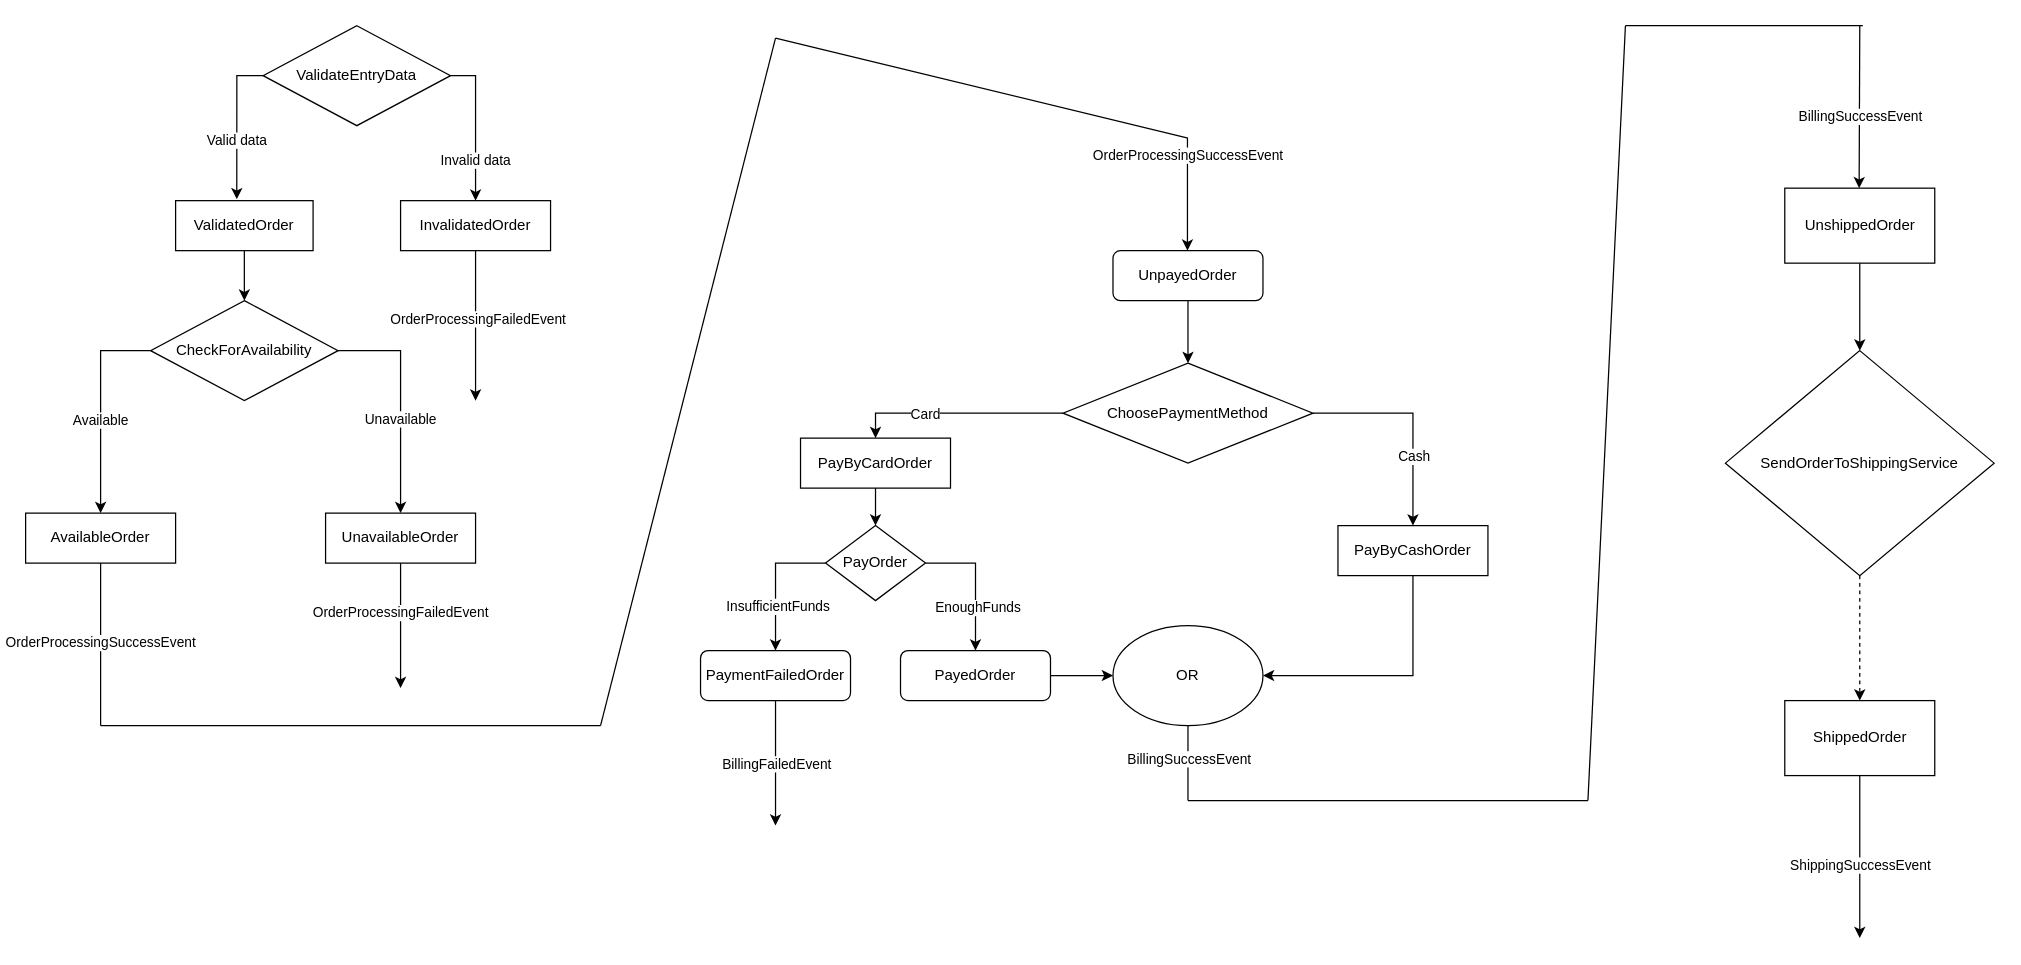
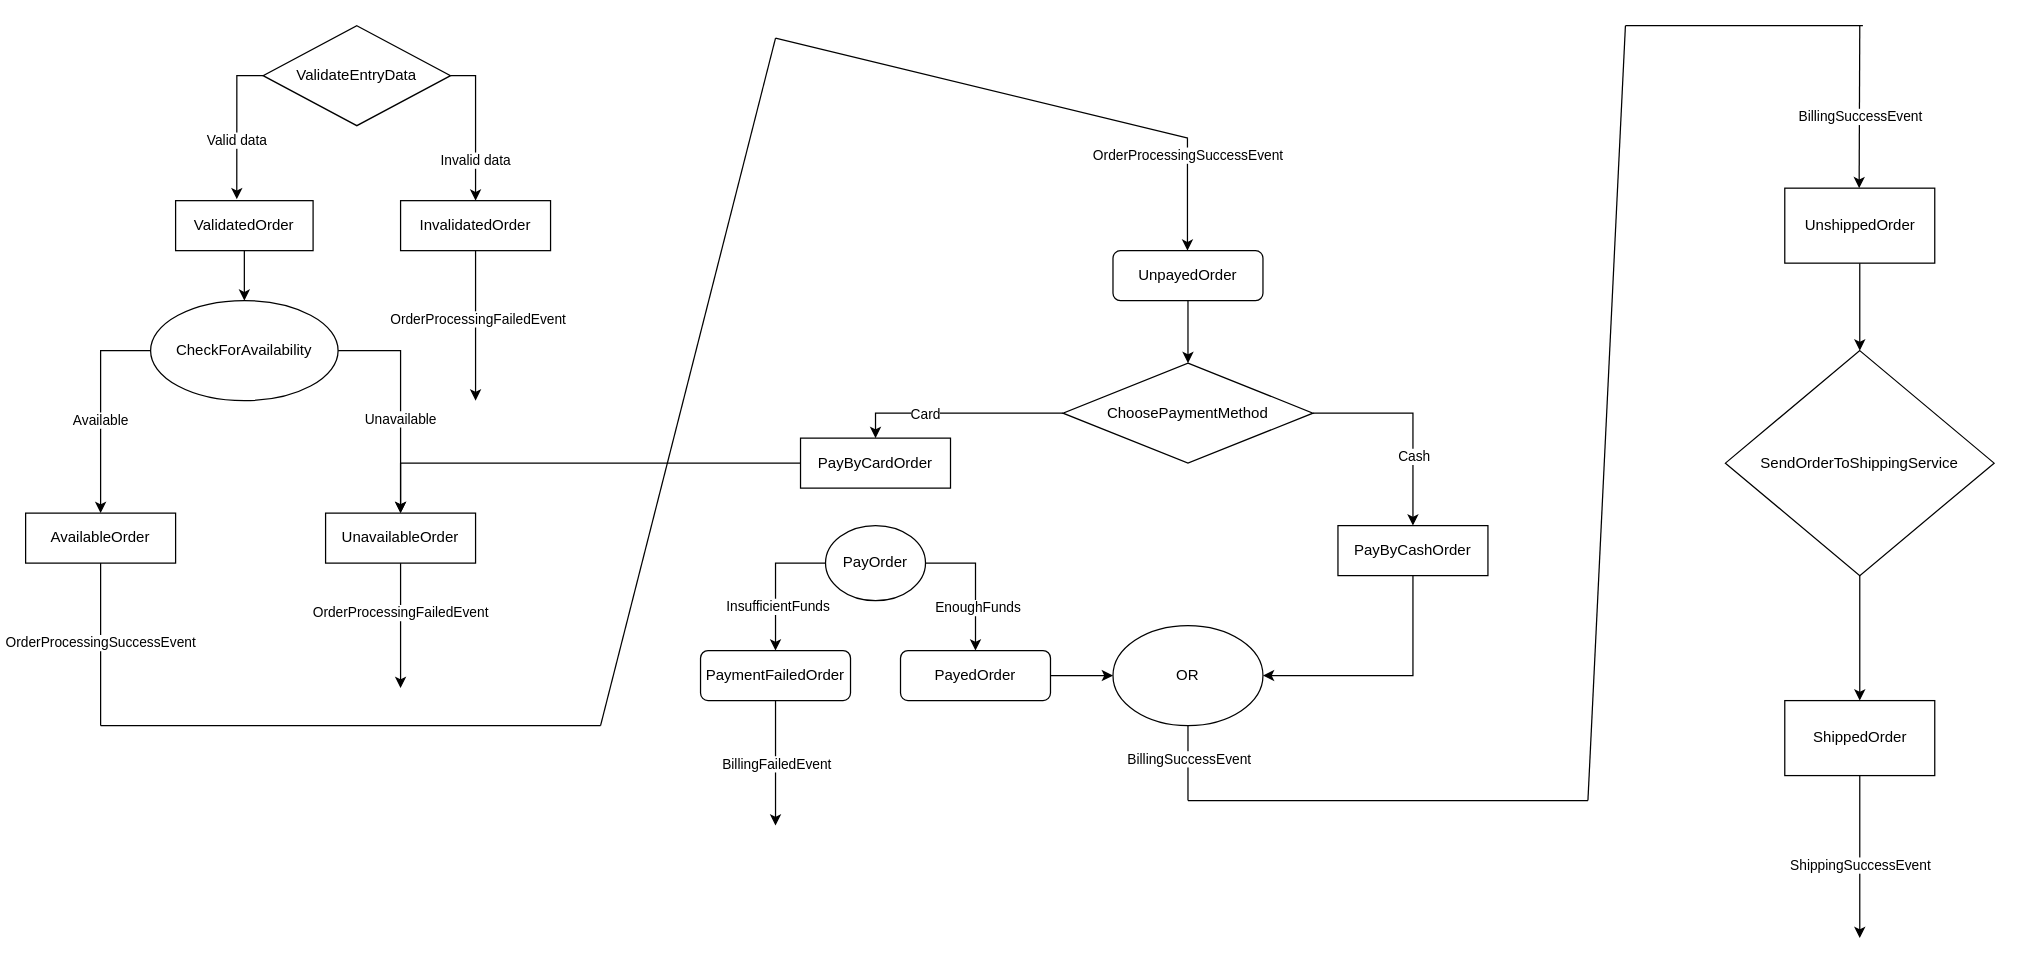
node "CheckForAvailability": shape diamond -> ellipse
edge "PayByCardOrder" -> "PayOrder": now "PayByCardOrder" -> "UnavailableOrder"
node "PayOrder": shape diamond -> ellipse
edge "SendOrderToShippingService" -> "ShippedOrder": style dashed -> solid
